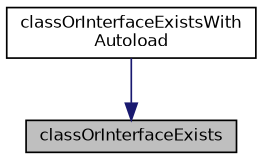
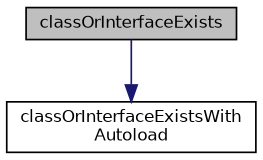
edge "classOrInterfaceExistsWith Autoload" -> "classOrInterfaceExists": reversed
